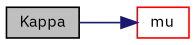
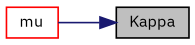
edge "Kappa" -> "mu": reversed
